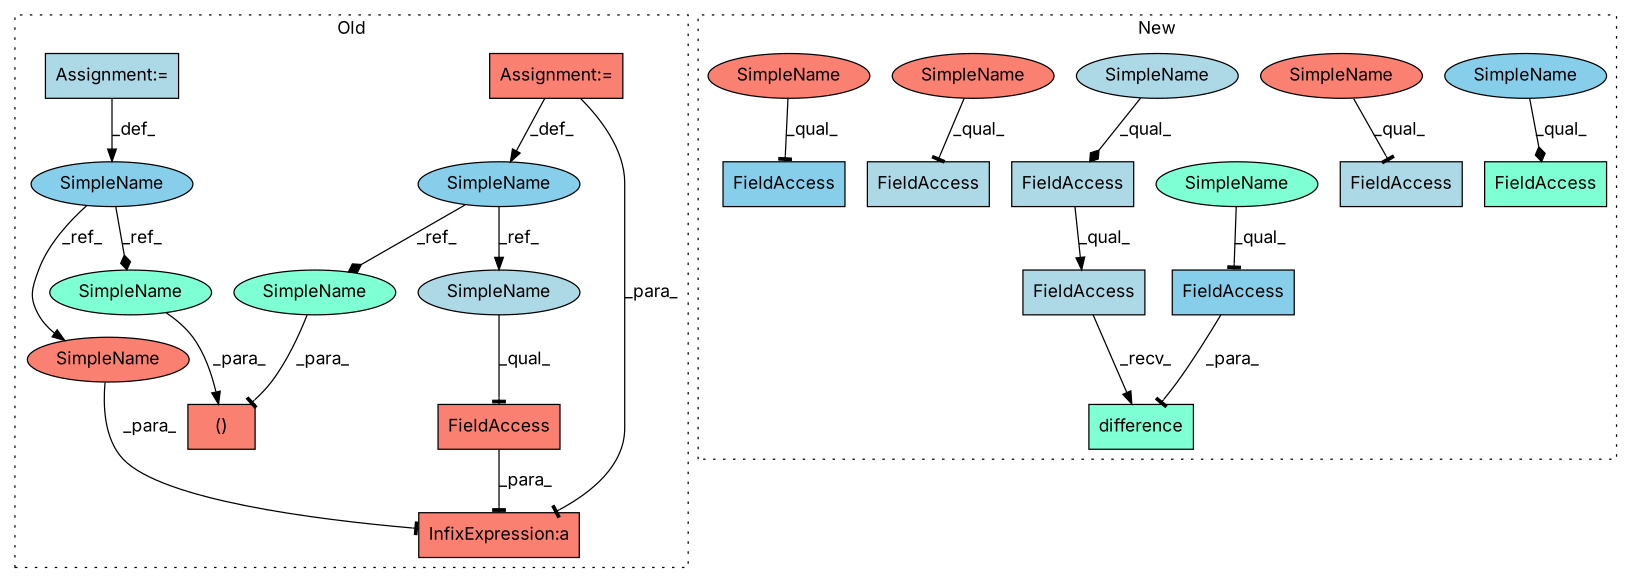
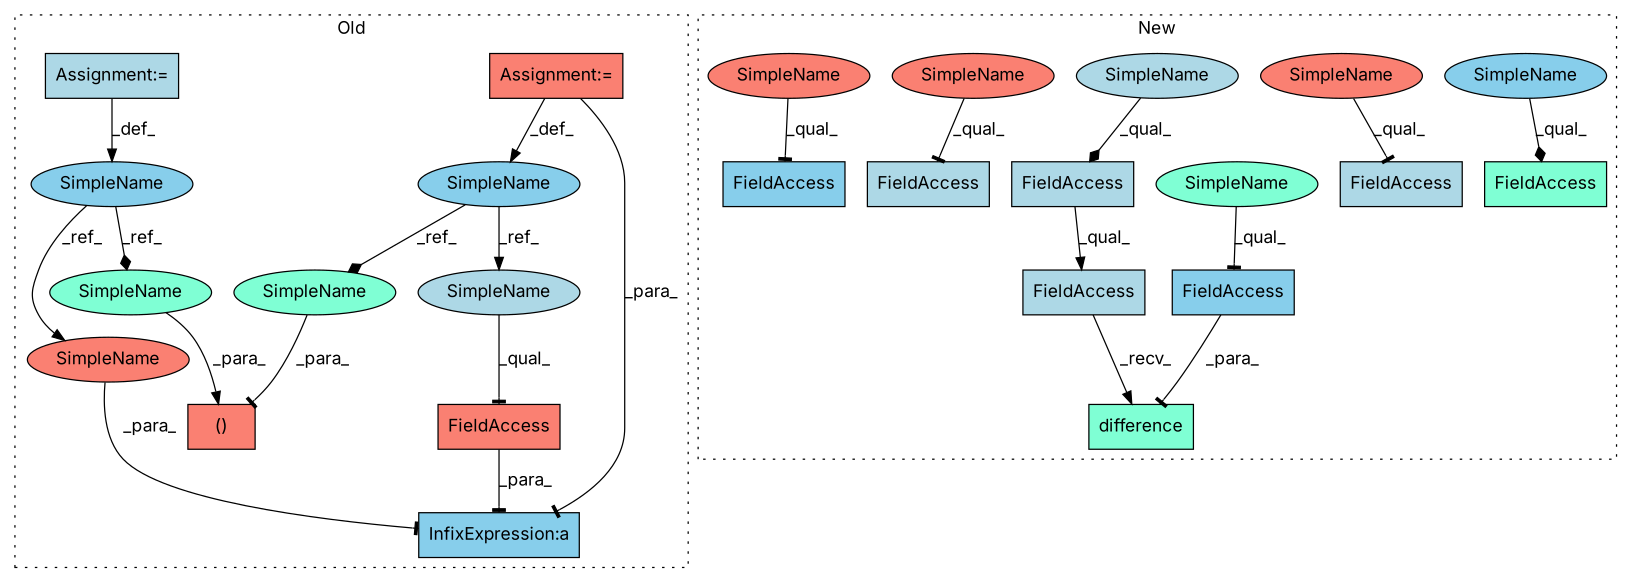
node "InfixExpression:a": fillcolor salmon -> skyblue
